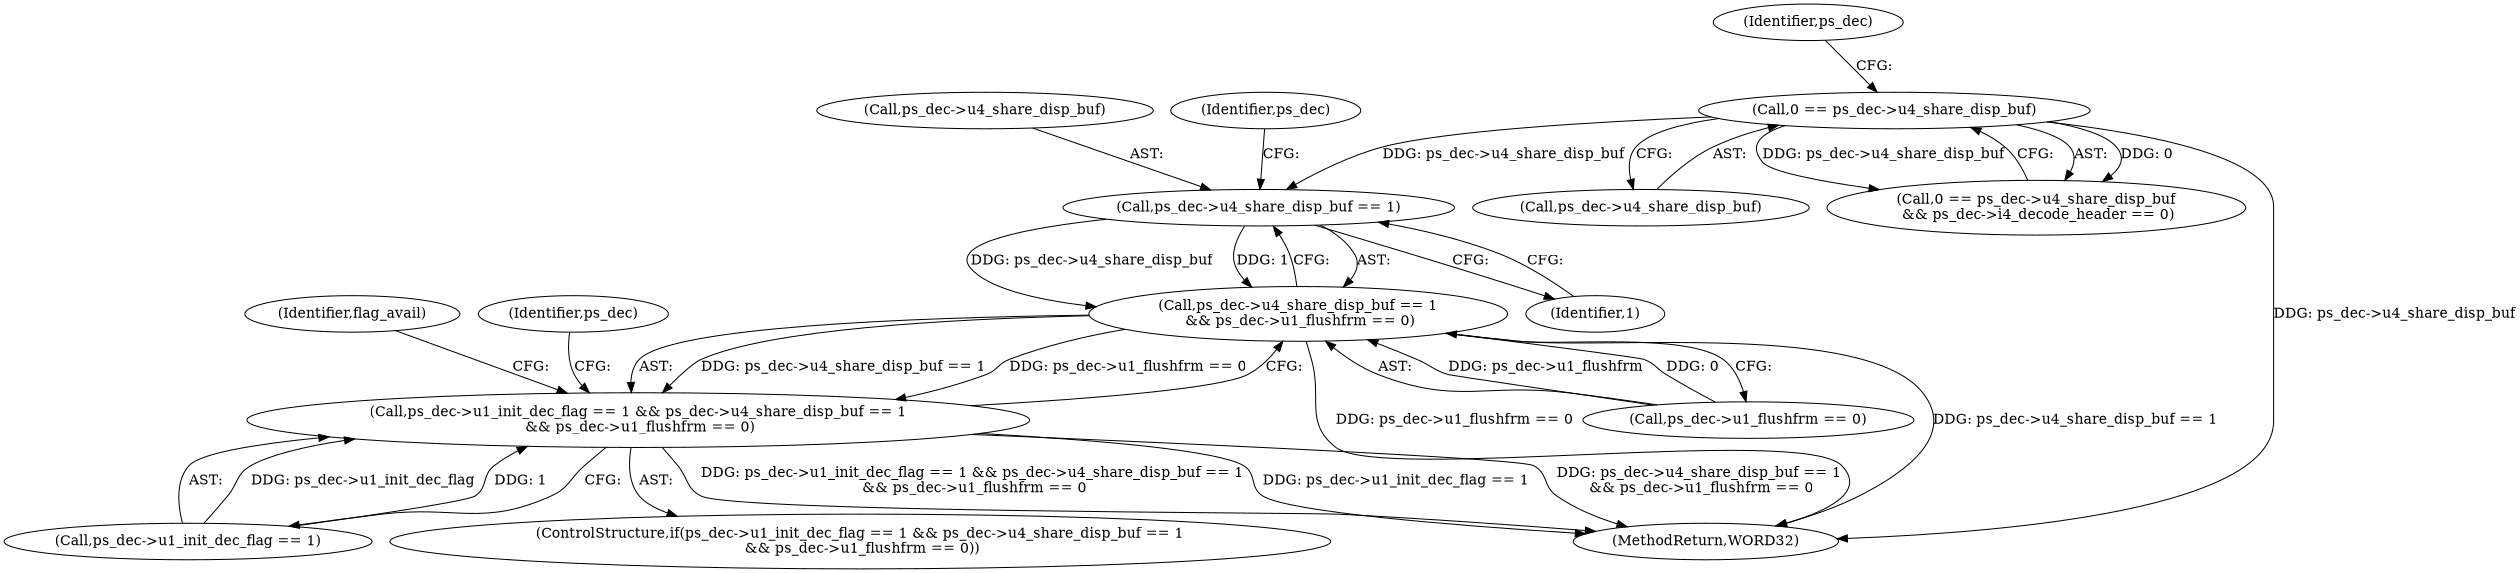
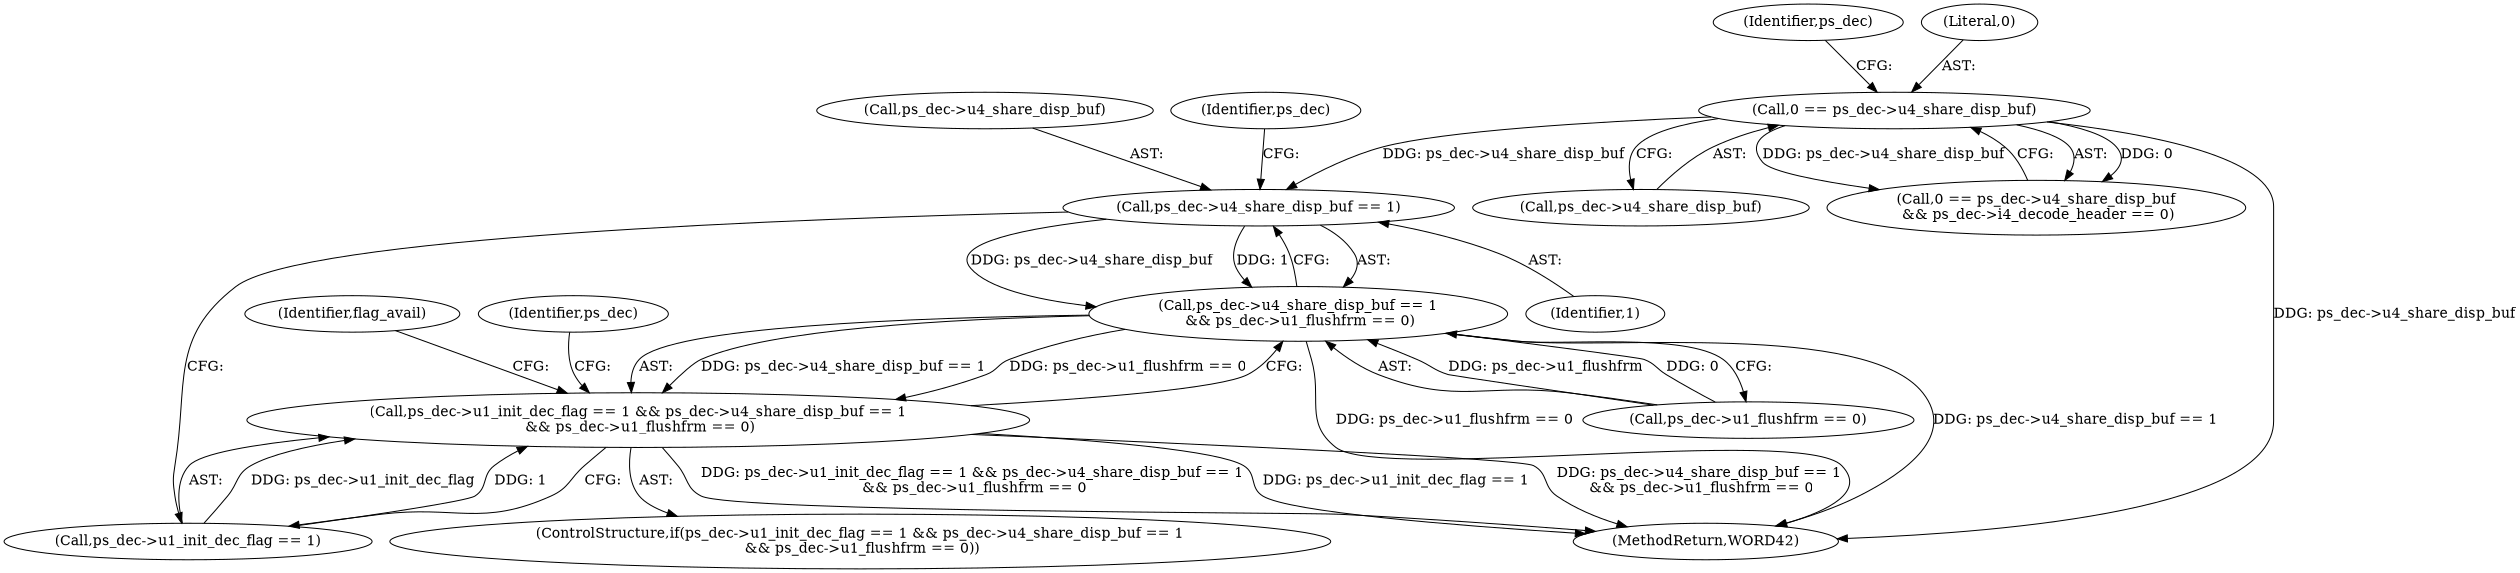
node "(Literal,0)": added
edge "(Call,ps_dec->u4_share_disp_buf == 1)" -> "(Identifier,1)": now "(Call,ps_dec->u4_share_disp_buf == 1)" -> "(Call,ps_dec->u1_init_dec_flag == 1)"
edge "(Identifier,1)" -> "(Call,ps_dec->u4_share_disp_buf == 1)": label "CFG: " -> "AST: "
node "(MethodReturn,WORD32)": label "(MethodReturn,WORD32)" -> "(MethodReturn,WORD42)"
